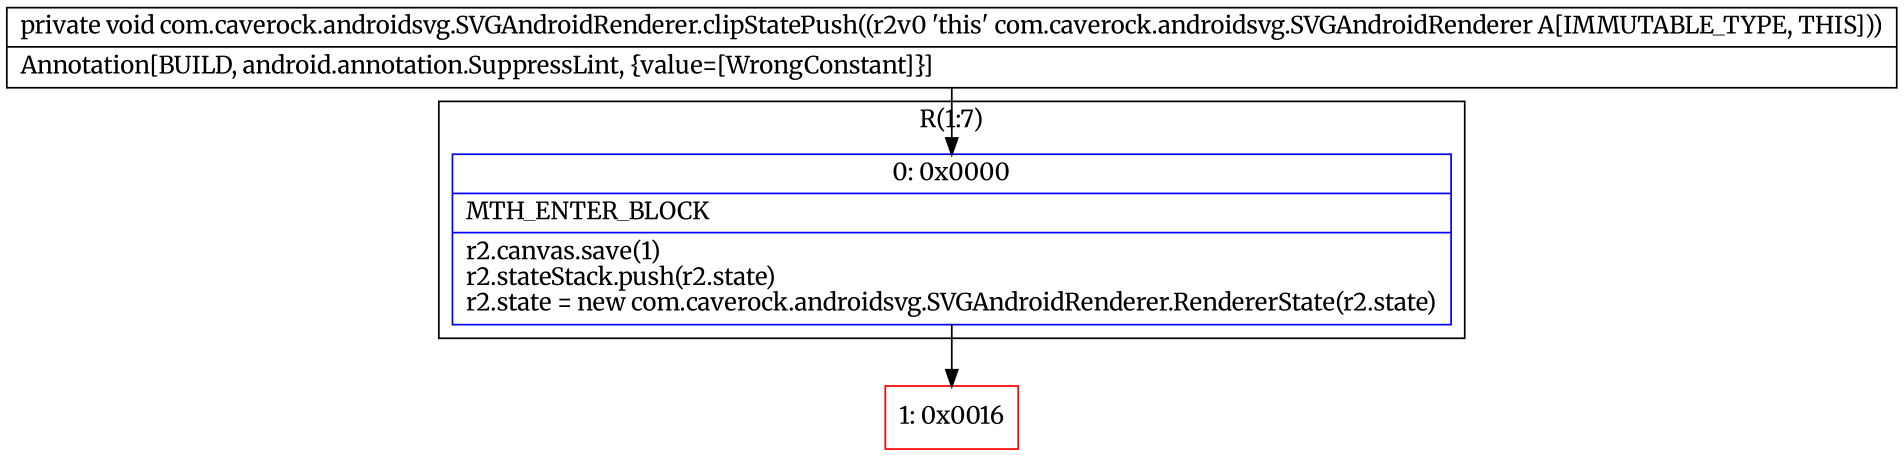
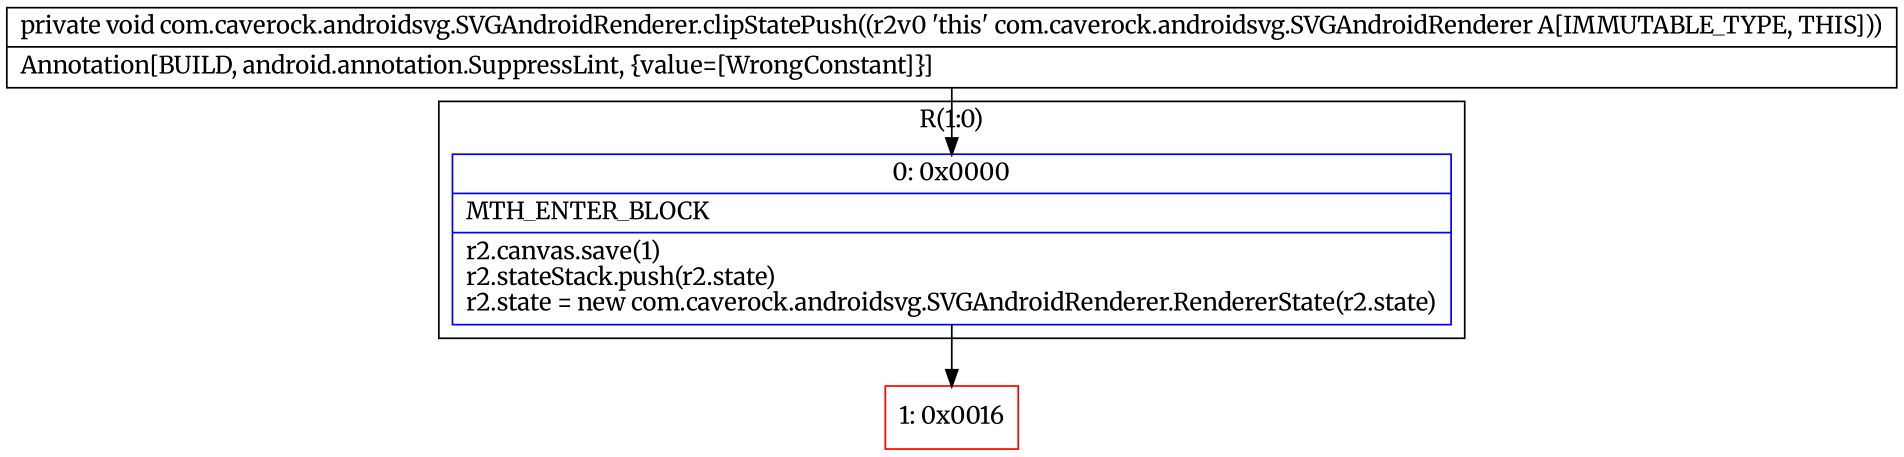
cluster "R(1:7)": label "R(1:7)" -> "R(1:0)"
